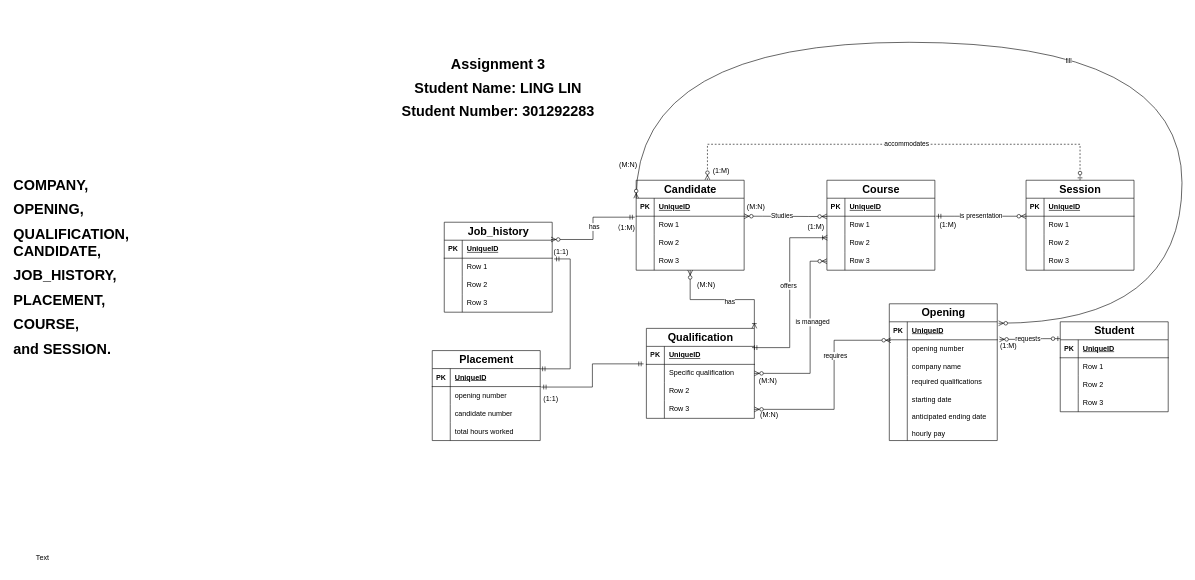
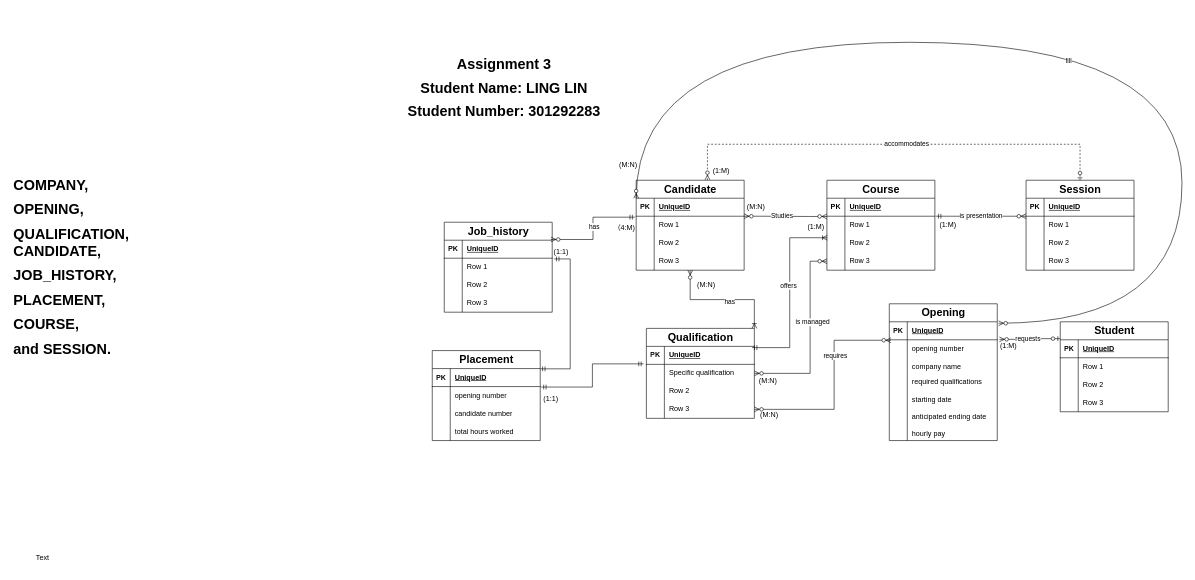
node "Assignment 3 Student Name: LING LIN Student Number: 301292283": moved (498, 87) -> (504, 87)
node "（1:M)": label "（1:M)" -> "（4:M)"
